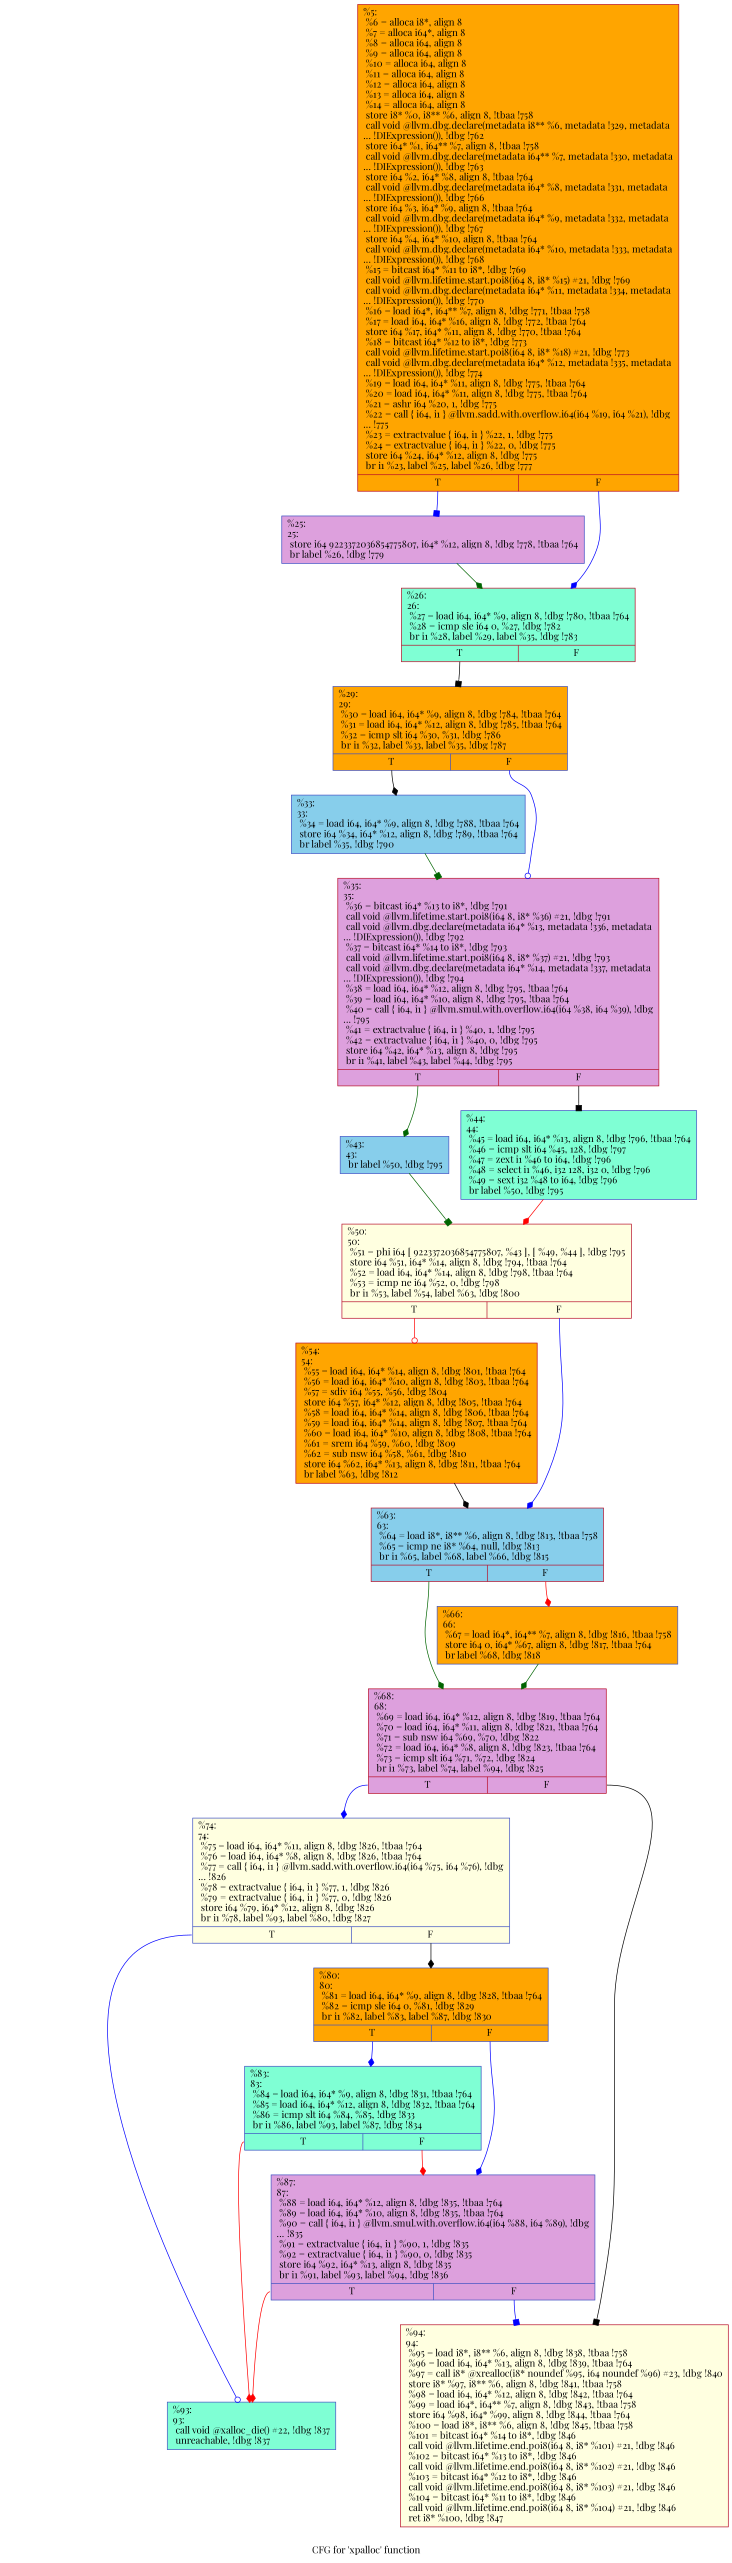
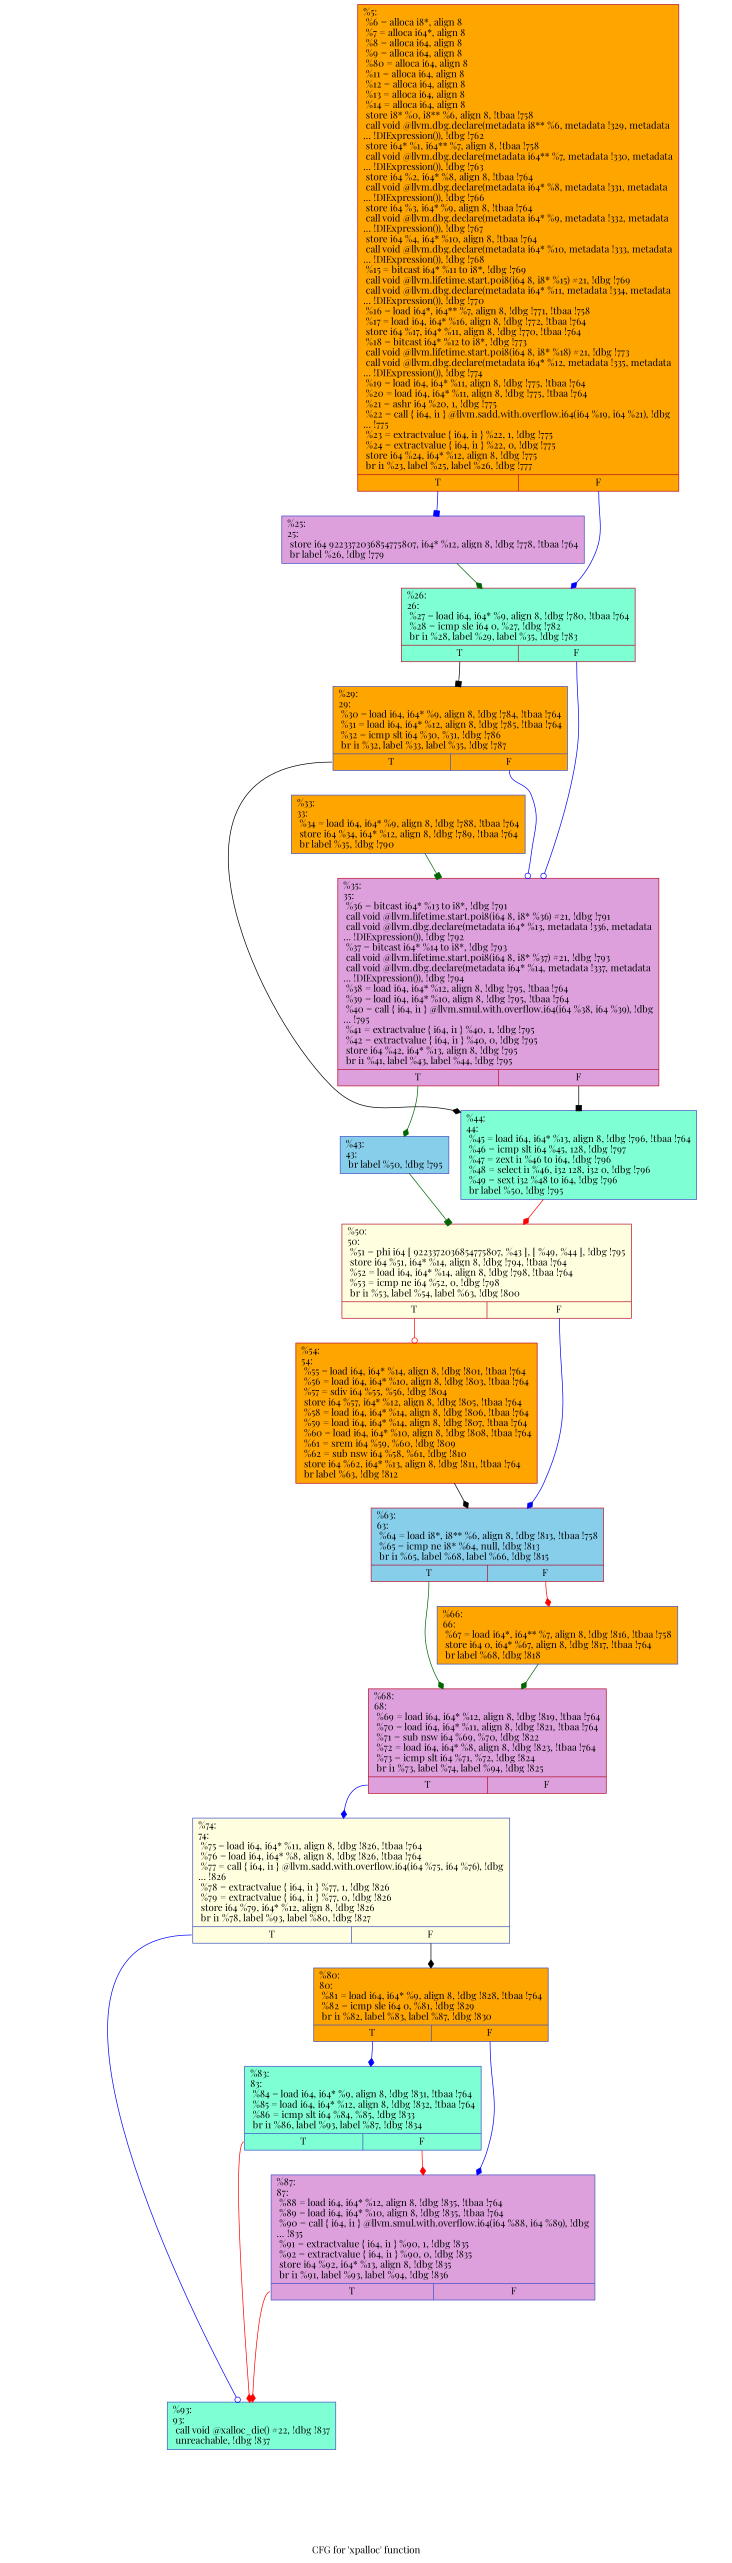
node "%5:": text "%10 = alloca i64, align 8" -> "%80 = alloca i64, align 8"
edge "%26:" -> "%35:": added
edge "%29:" -> "%33:": now "%29:" -> "%44:"
node "%33:": fillcolor skyblue -> orange
node "%94:": removed
